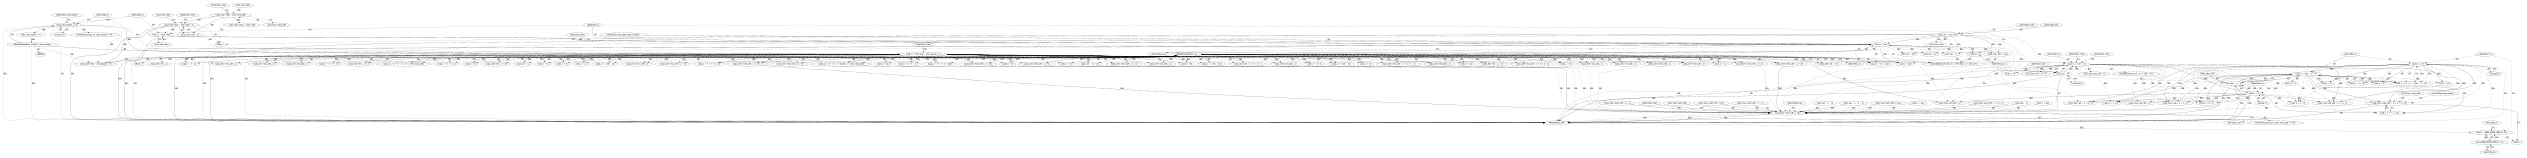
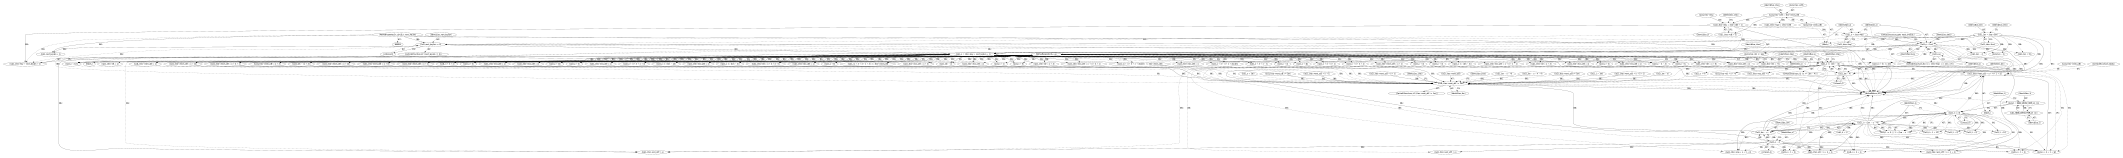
edge "(Call,next_keylen + 1)" -> "(MethodParameterIn,uint32_t next_keylen)": reversed
node "(Call,o + 4 + 4 + l + off)": label "(Call,o + 4 + 4 + l + off)" -> "(Call,o + 4 + 4 + l + doclen)"
edge "(Call,l = BSON_UINT32_FROM_LE (l))" -> "(Call,l == 0)": added, label "DDG:"
